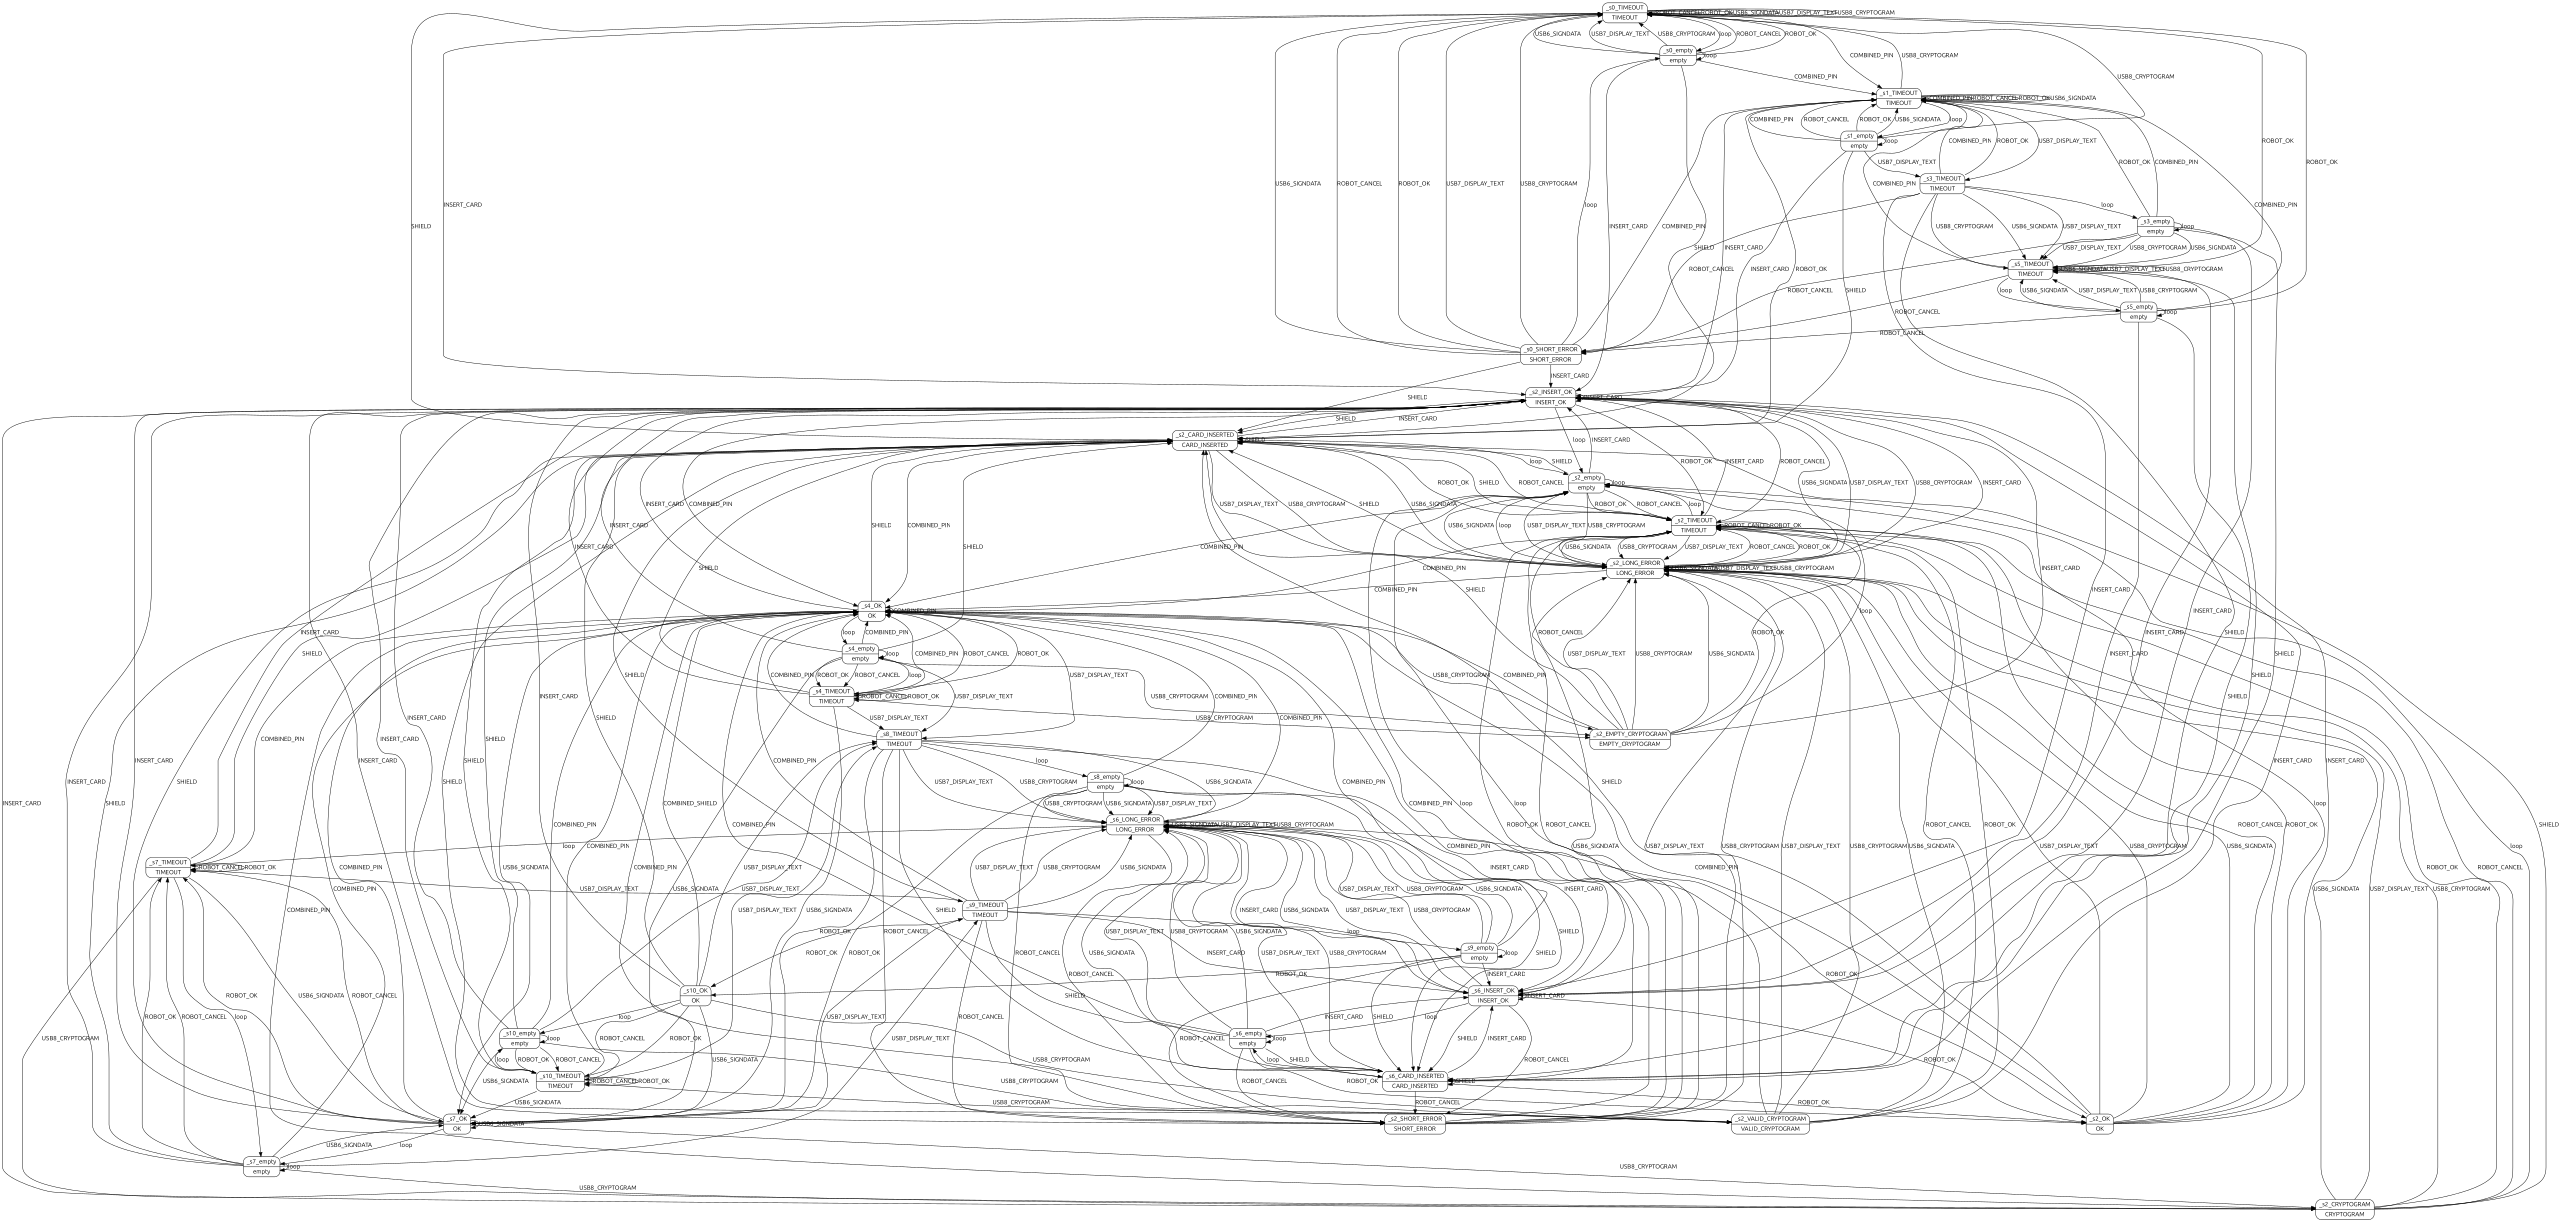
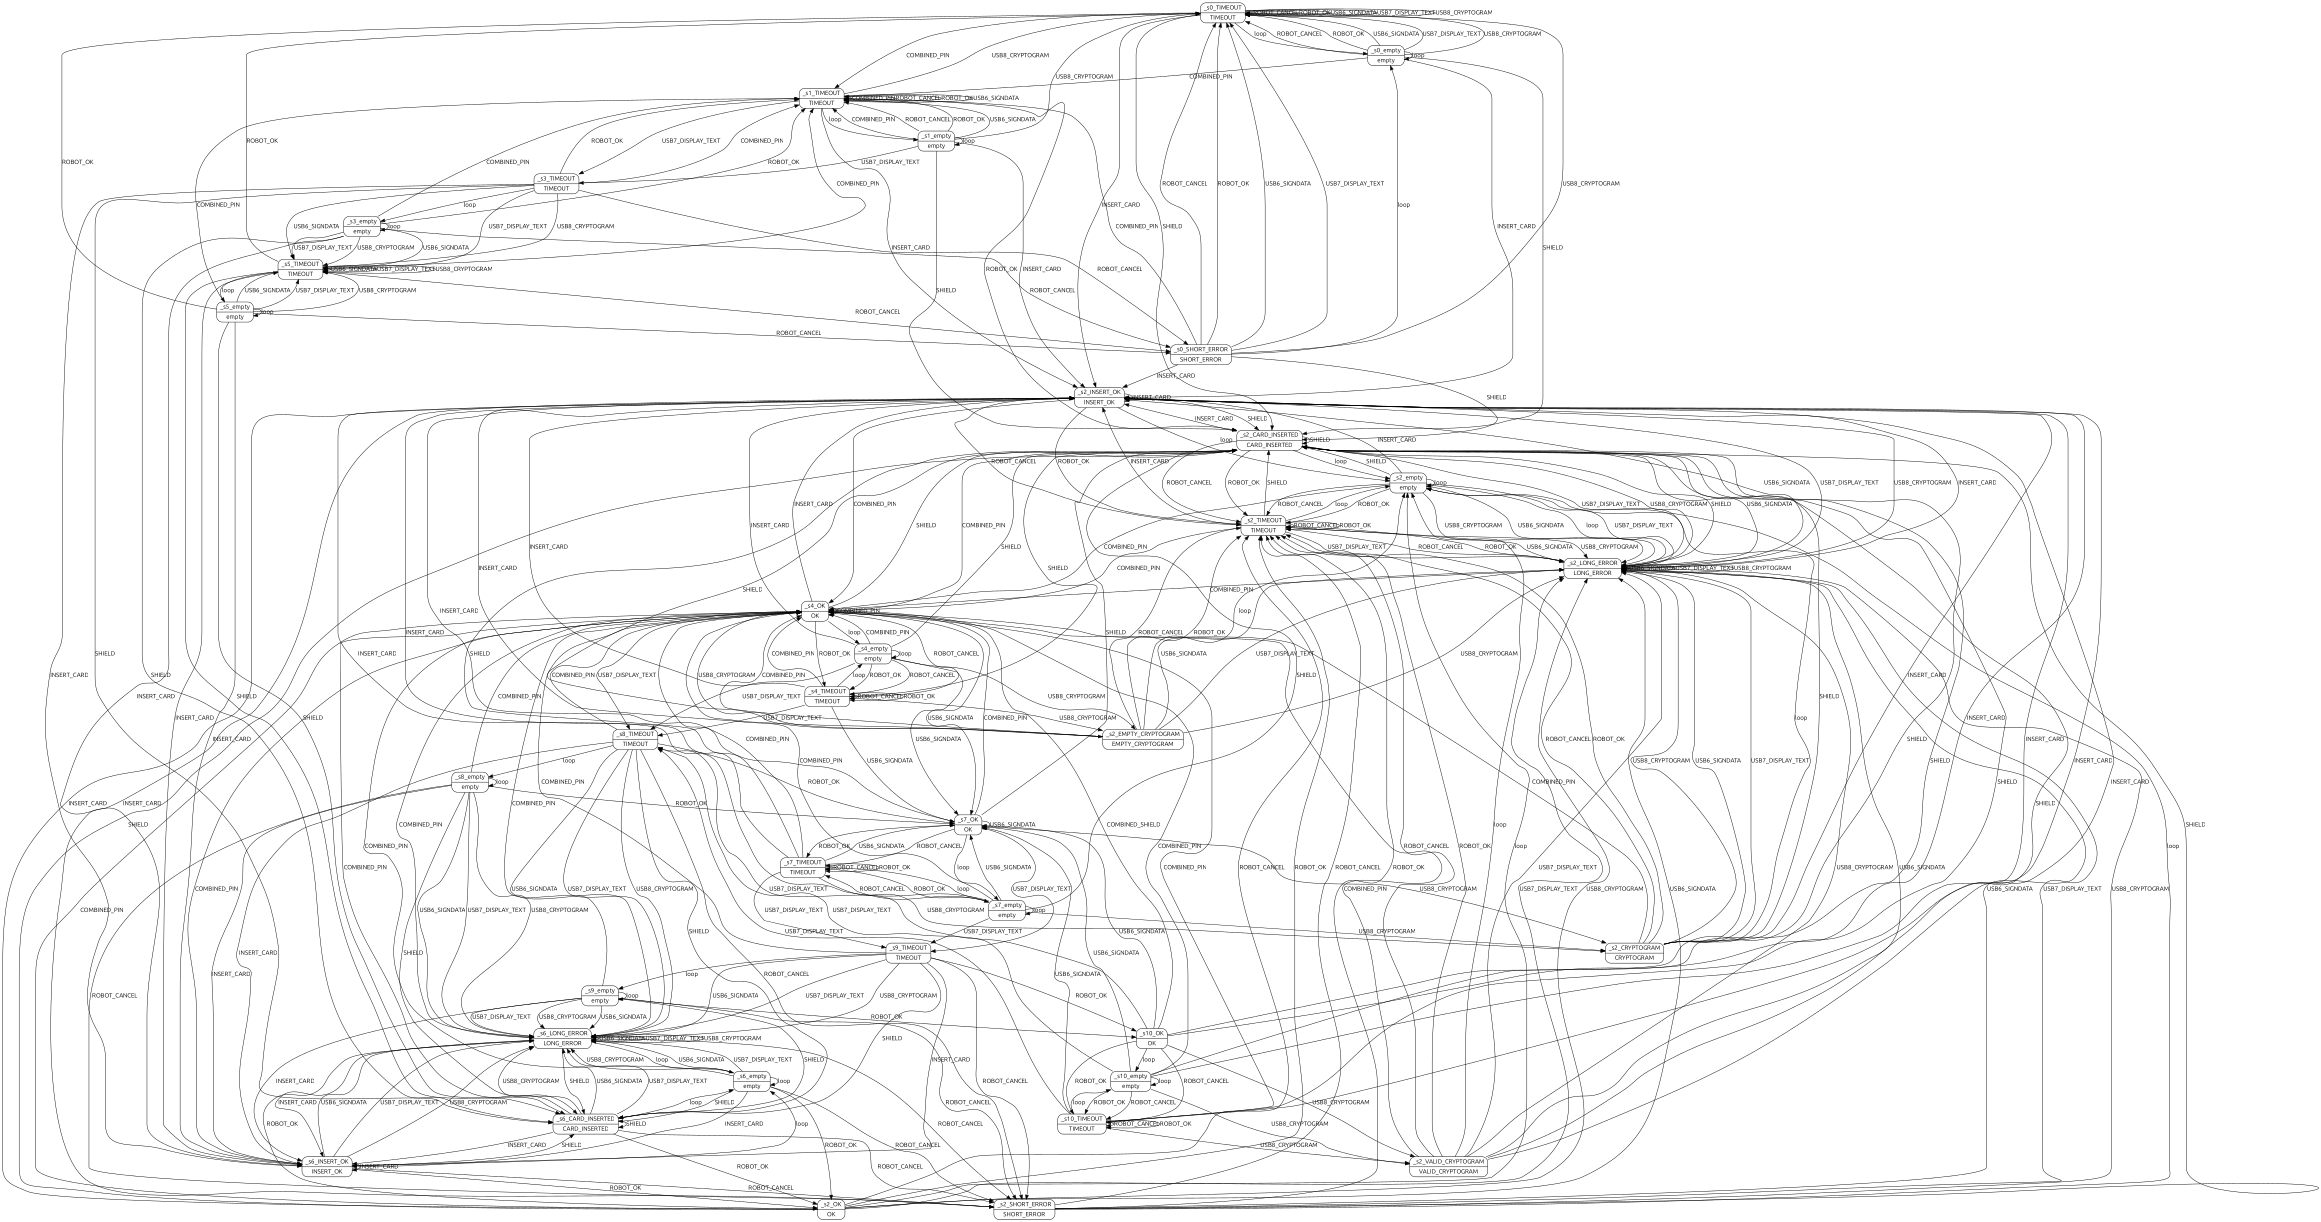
edge "_s9_TIMEOUT" -> "_s2_CARD_INSERTED": now "_s2_SHORT_ERROR" -> "_s2_CARD_INSERTED"
edge "_s6_LONG_ERROR" -> "_s7_TIMEOUT": now "_s6_LONG_ERROR" -> "_s6_empty"
